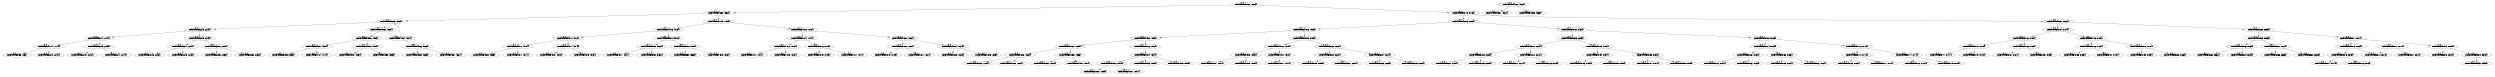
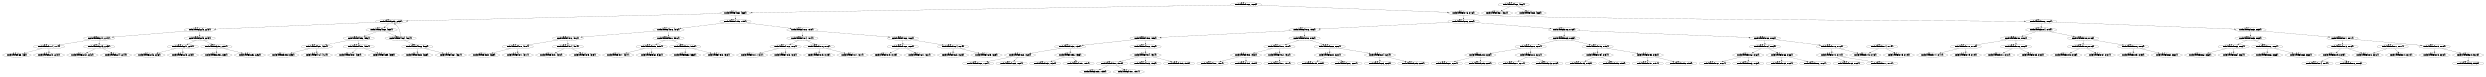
edge "Node{data=[8772, 8772]}" -> "Node{data=[8774, 8774]}": now "Node{data=[8772, 8772]}" -> "Node{data=[8773, 8773]}"
